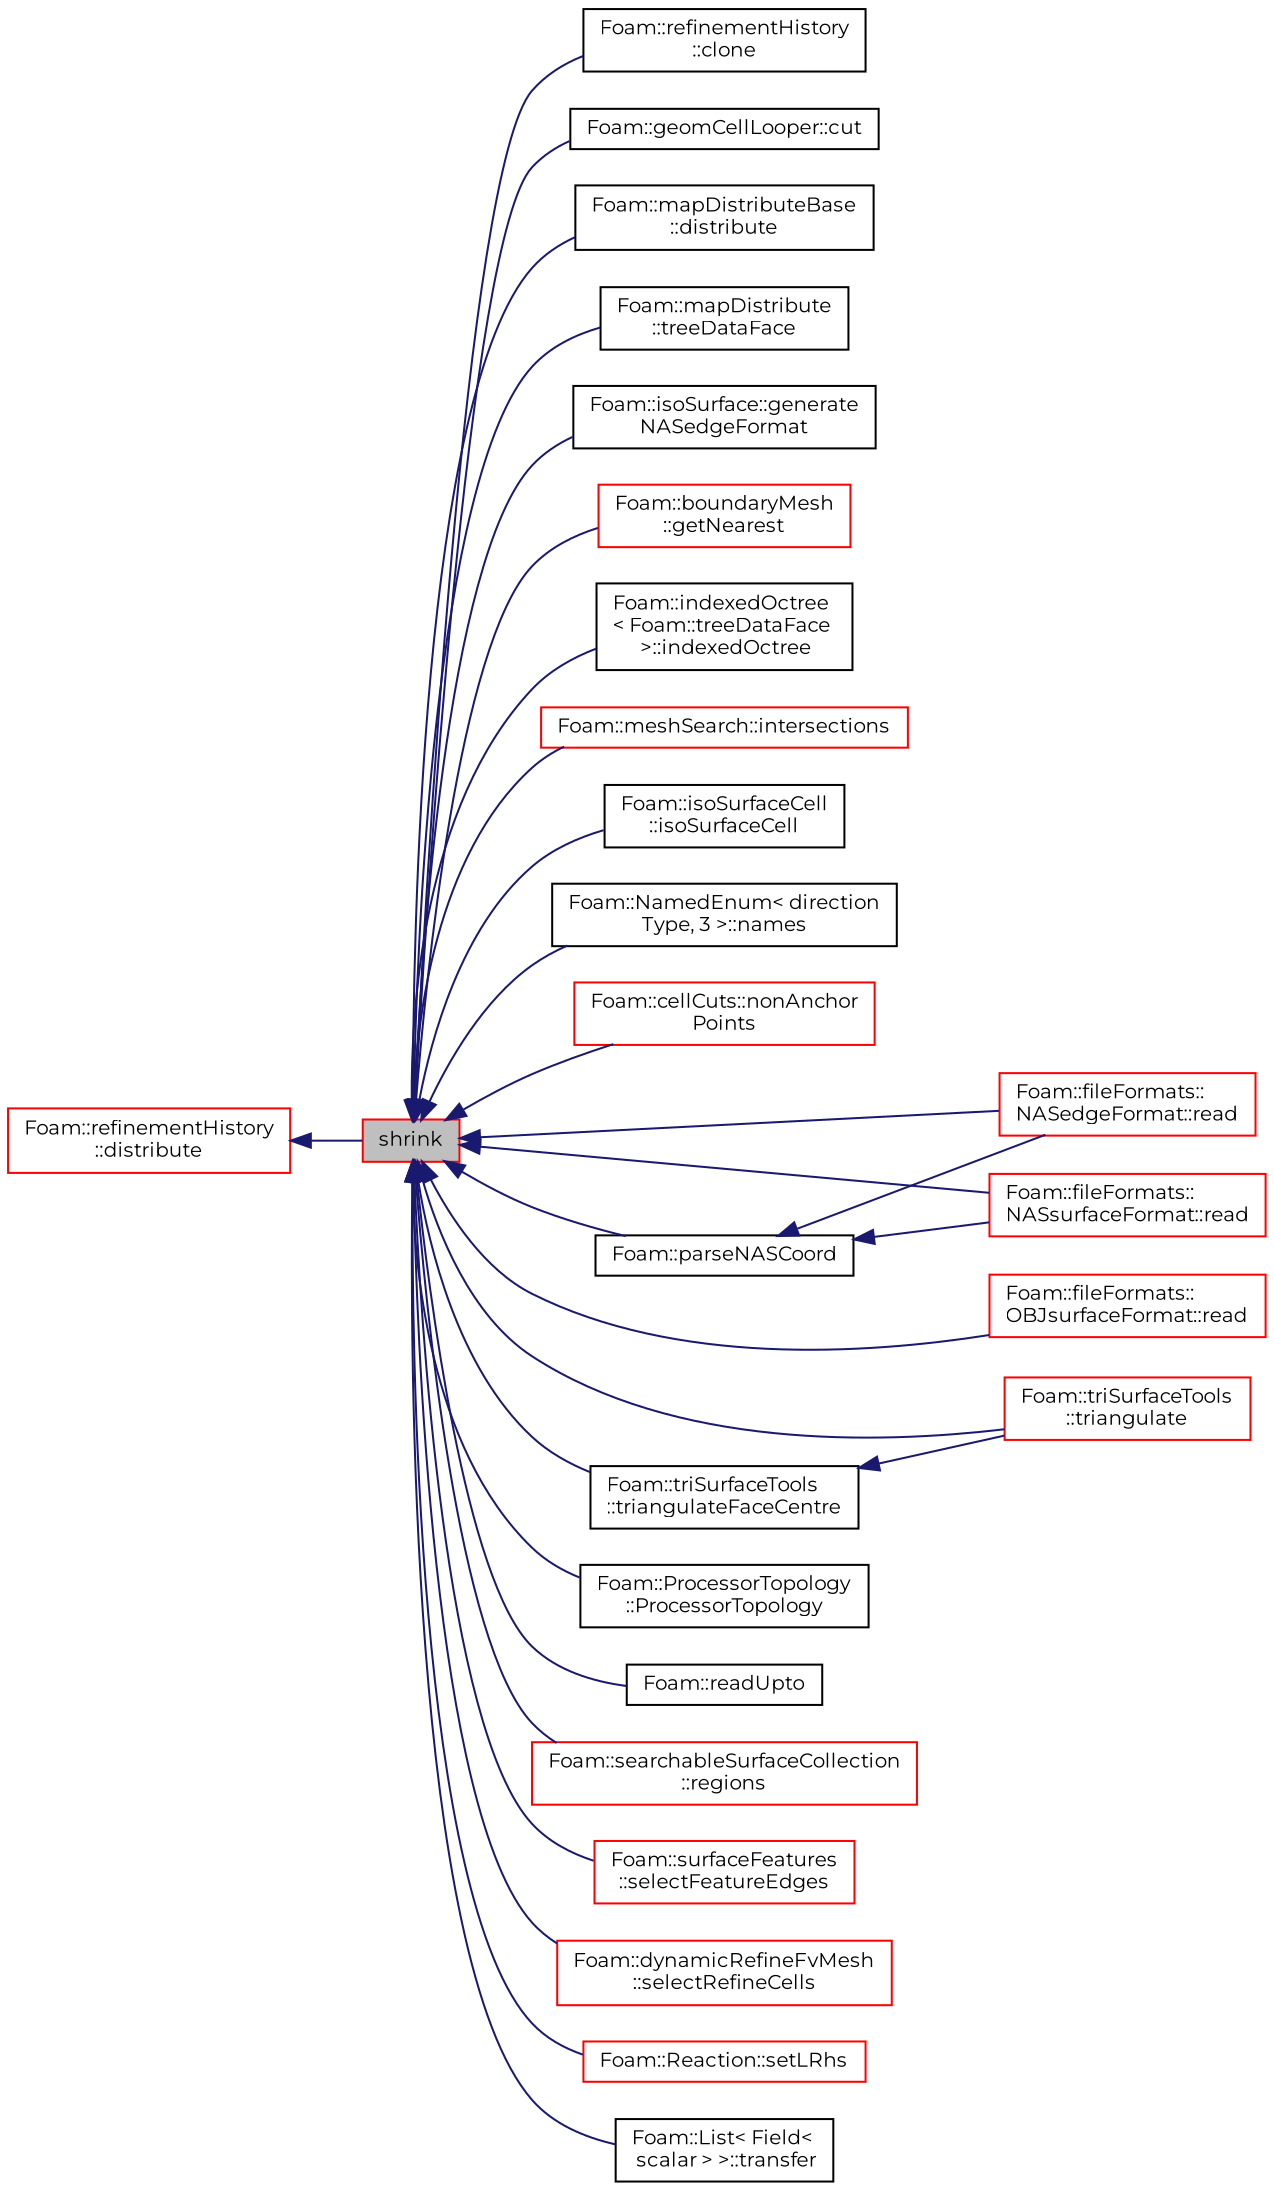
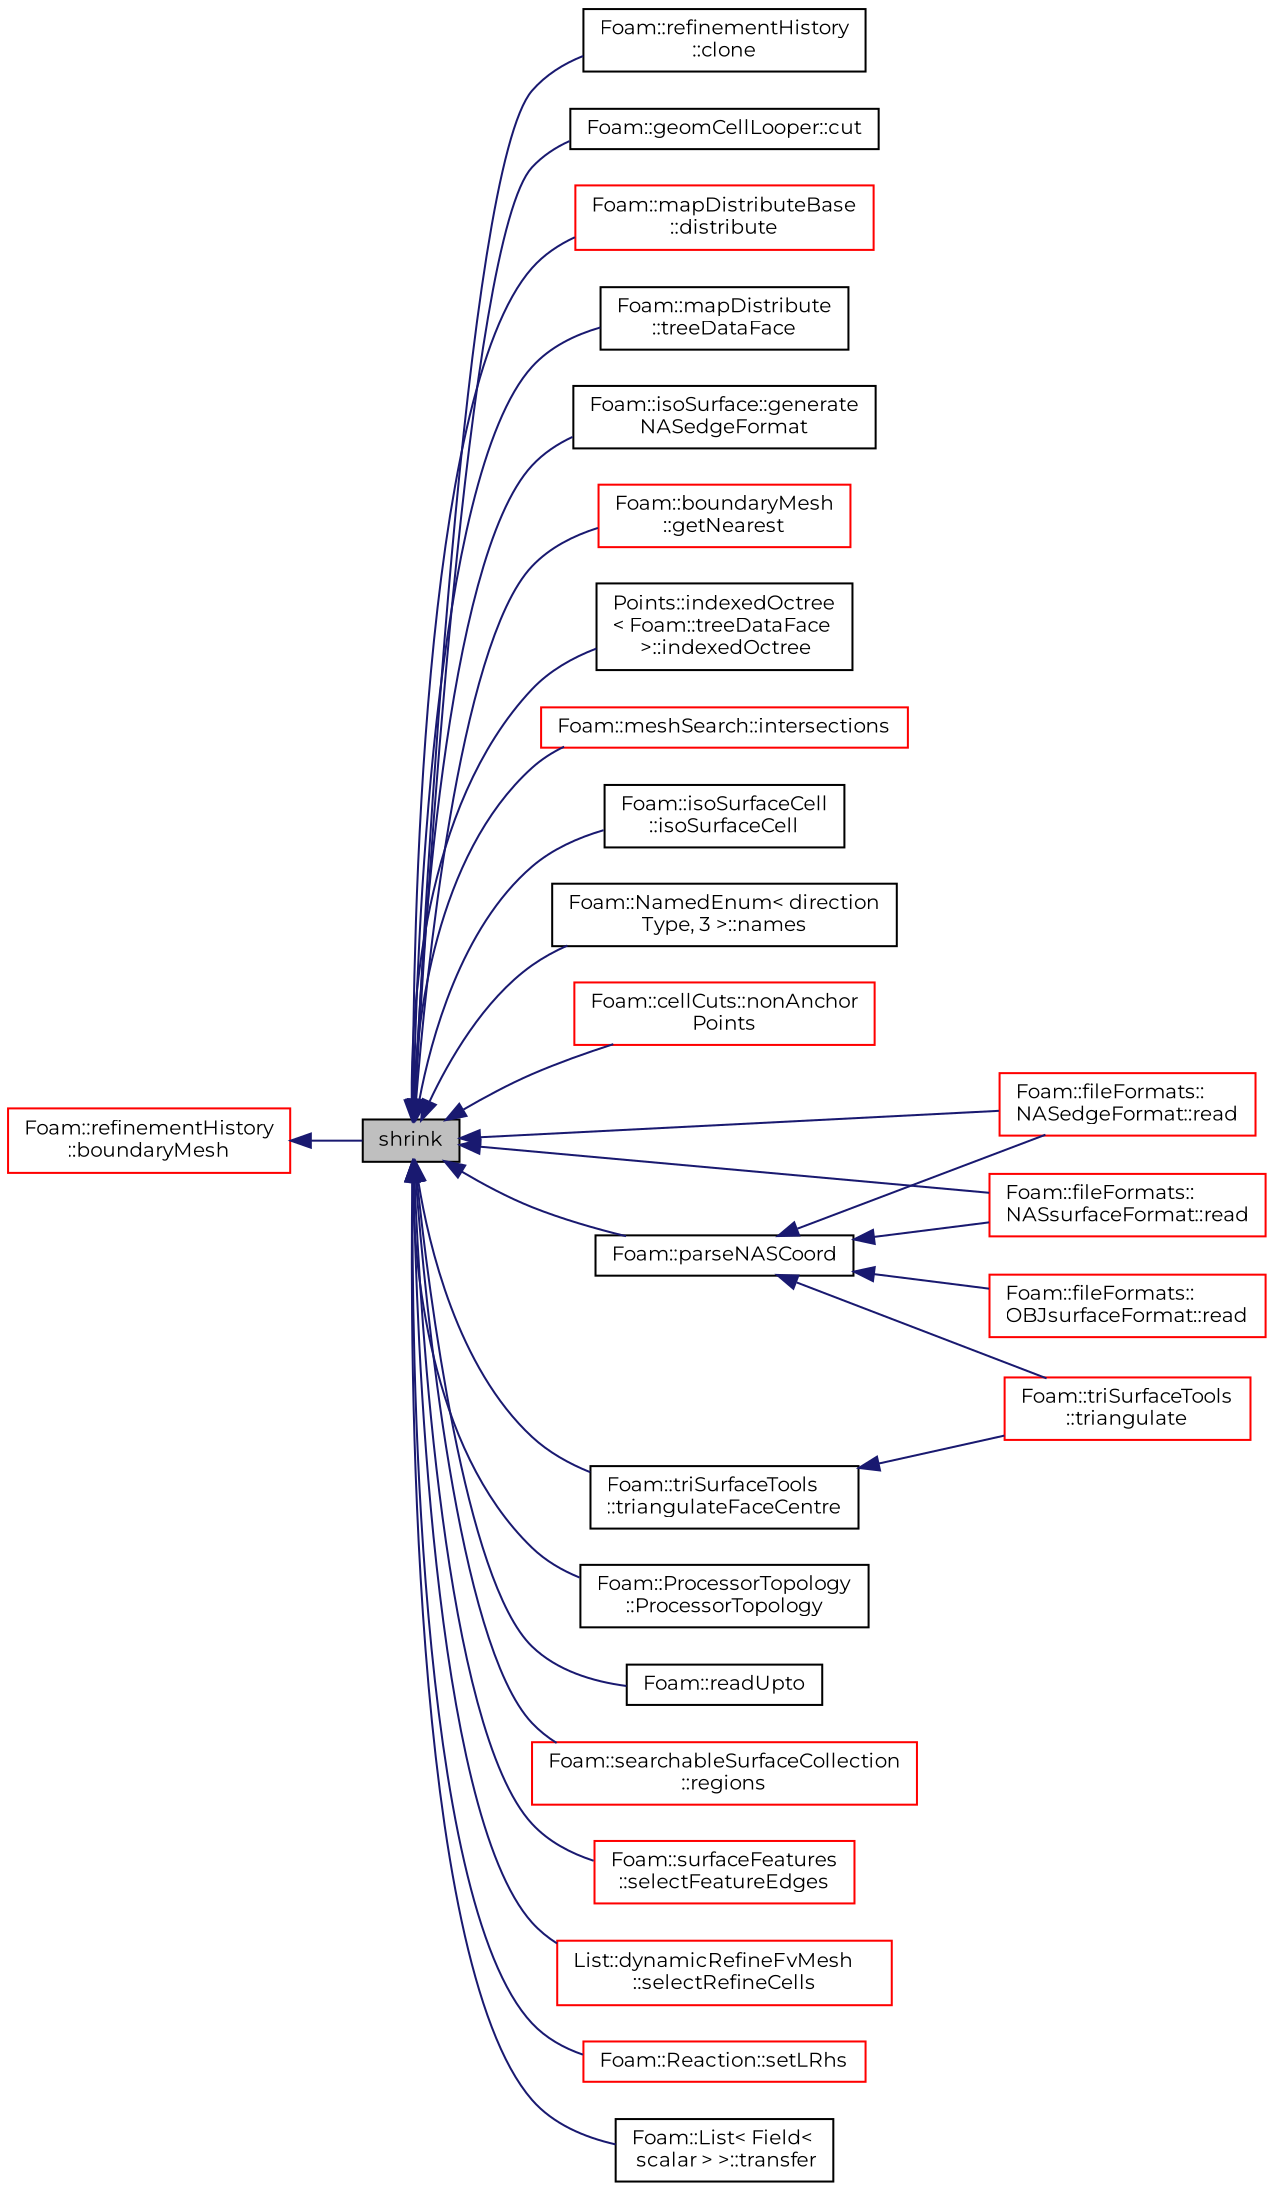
node "Foam::mapDistributeBase ::distribute": color black -> red
node "Foam::indexedOctree < Foam::treeDataFace >::indexedOctree": label "Foam::indexedOctree < Foam::treeDataFace >::indexedOctree" -> "Points::indexedOctree < Foam::treeDataFace >::indexedOctree"
node "Foam::refinementHistory ::distribute": label "Foam::refinementHistory ::distribute" -> "Foam::refinementHistory ::boundaryMesh"
node "shrink": color red -> black
edge "Foam::fileFormats:: OBJsurfaceFormat::read" -> "shrink": now "Foam::fileFormats:: OBJsurfaceFormat::read" -> "Foam::parseNASCoord"
edge "Foam::triSurfaceTools ::triangulate" -> "shrink": now "Foam::triSurfaceTools ::triangulate" -> "Foam::parseNASCoord"
node "Foam::dynamicRefineFvMesh ::selectRefineCells": label "Foam::dynamicRefineFvMesh ::selectRefineCells" -> "List::dynamicRefineFvMesh ::selectRefineCells"
